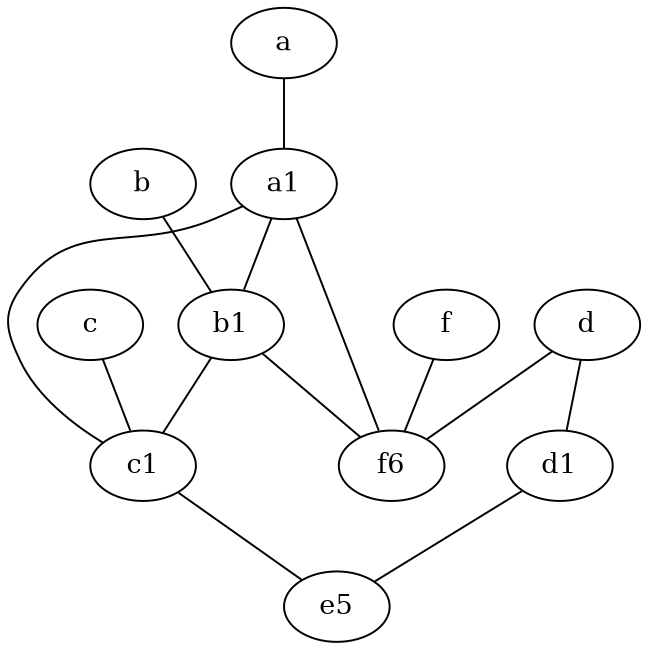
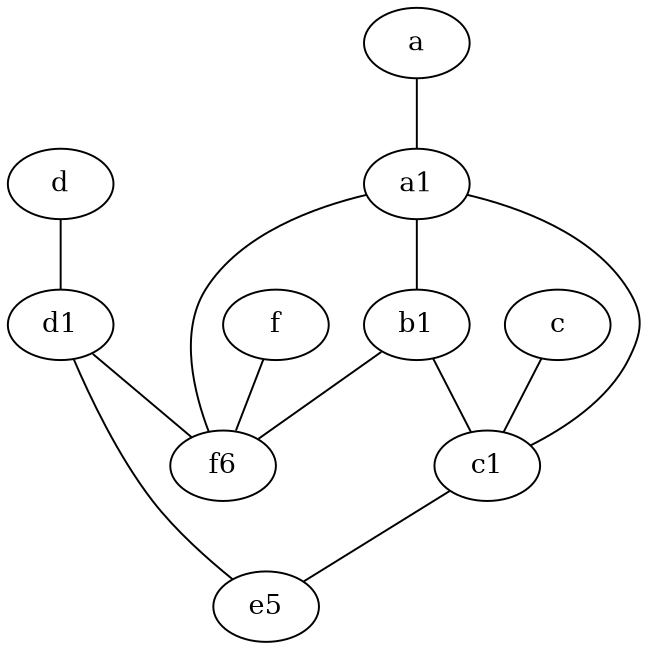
node "b": removed
edge "d" -- "f6": now "d1" -- "f6"
